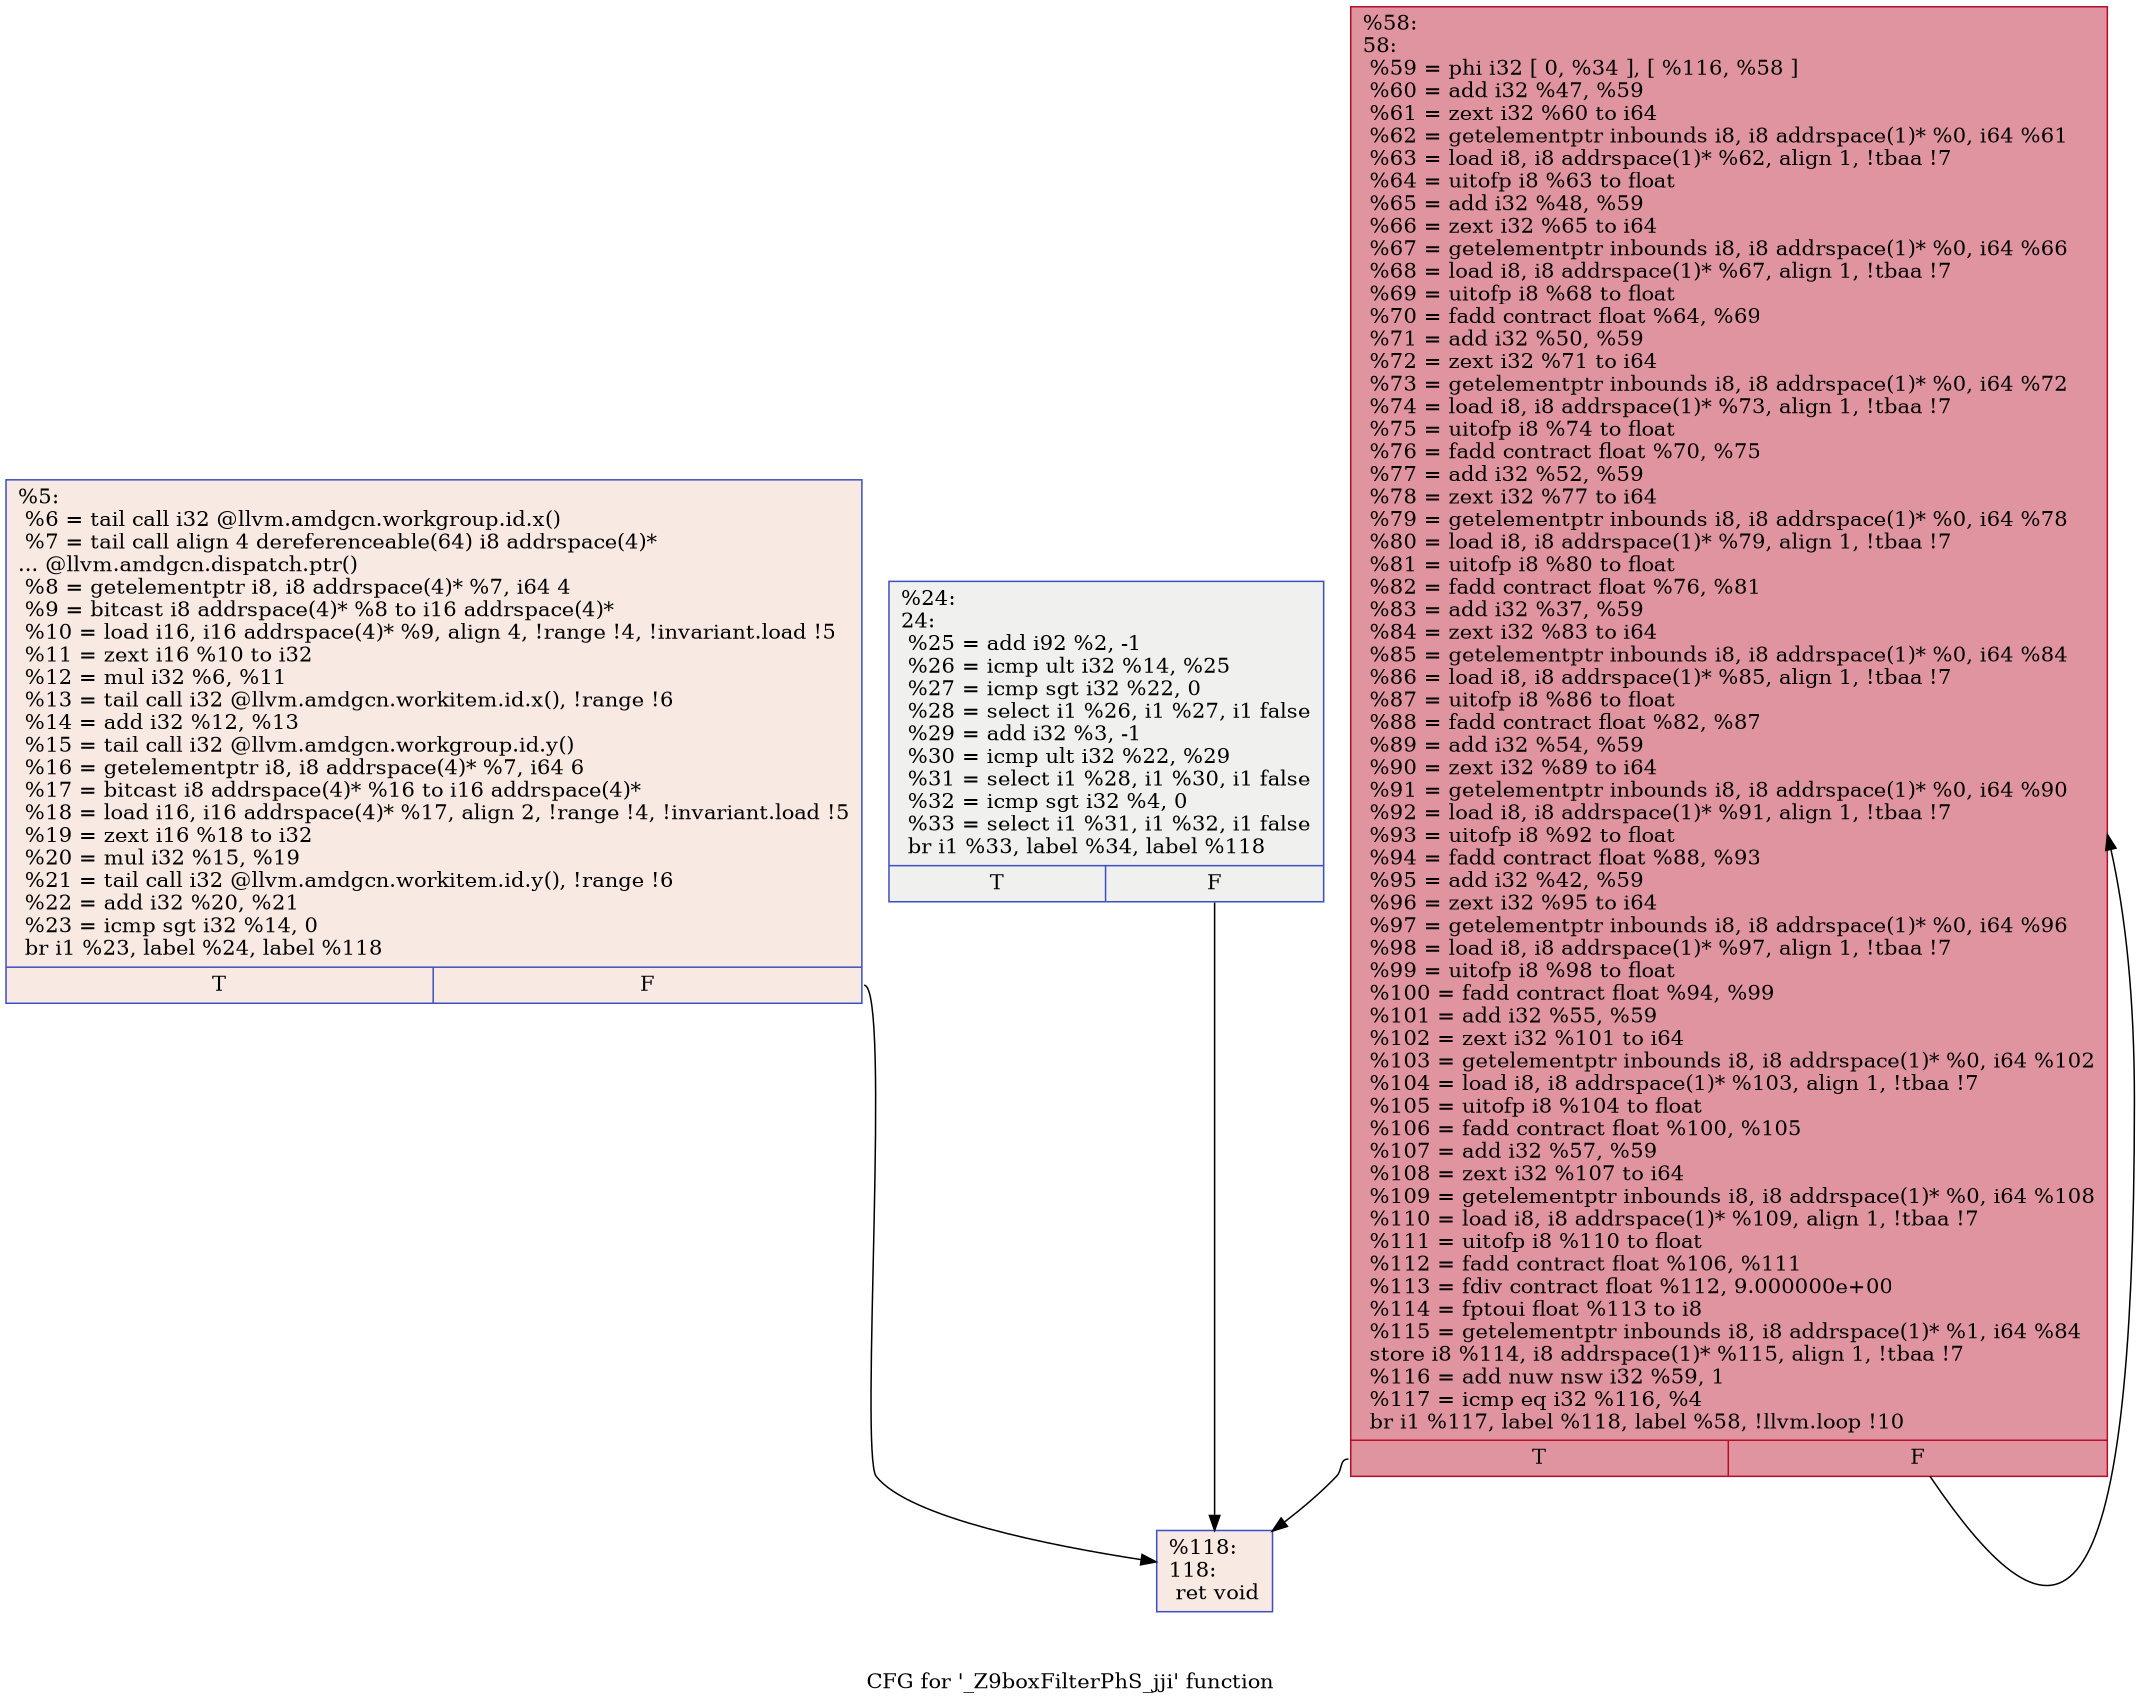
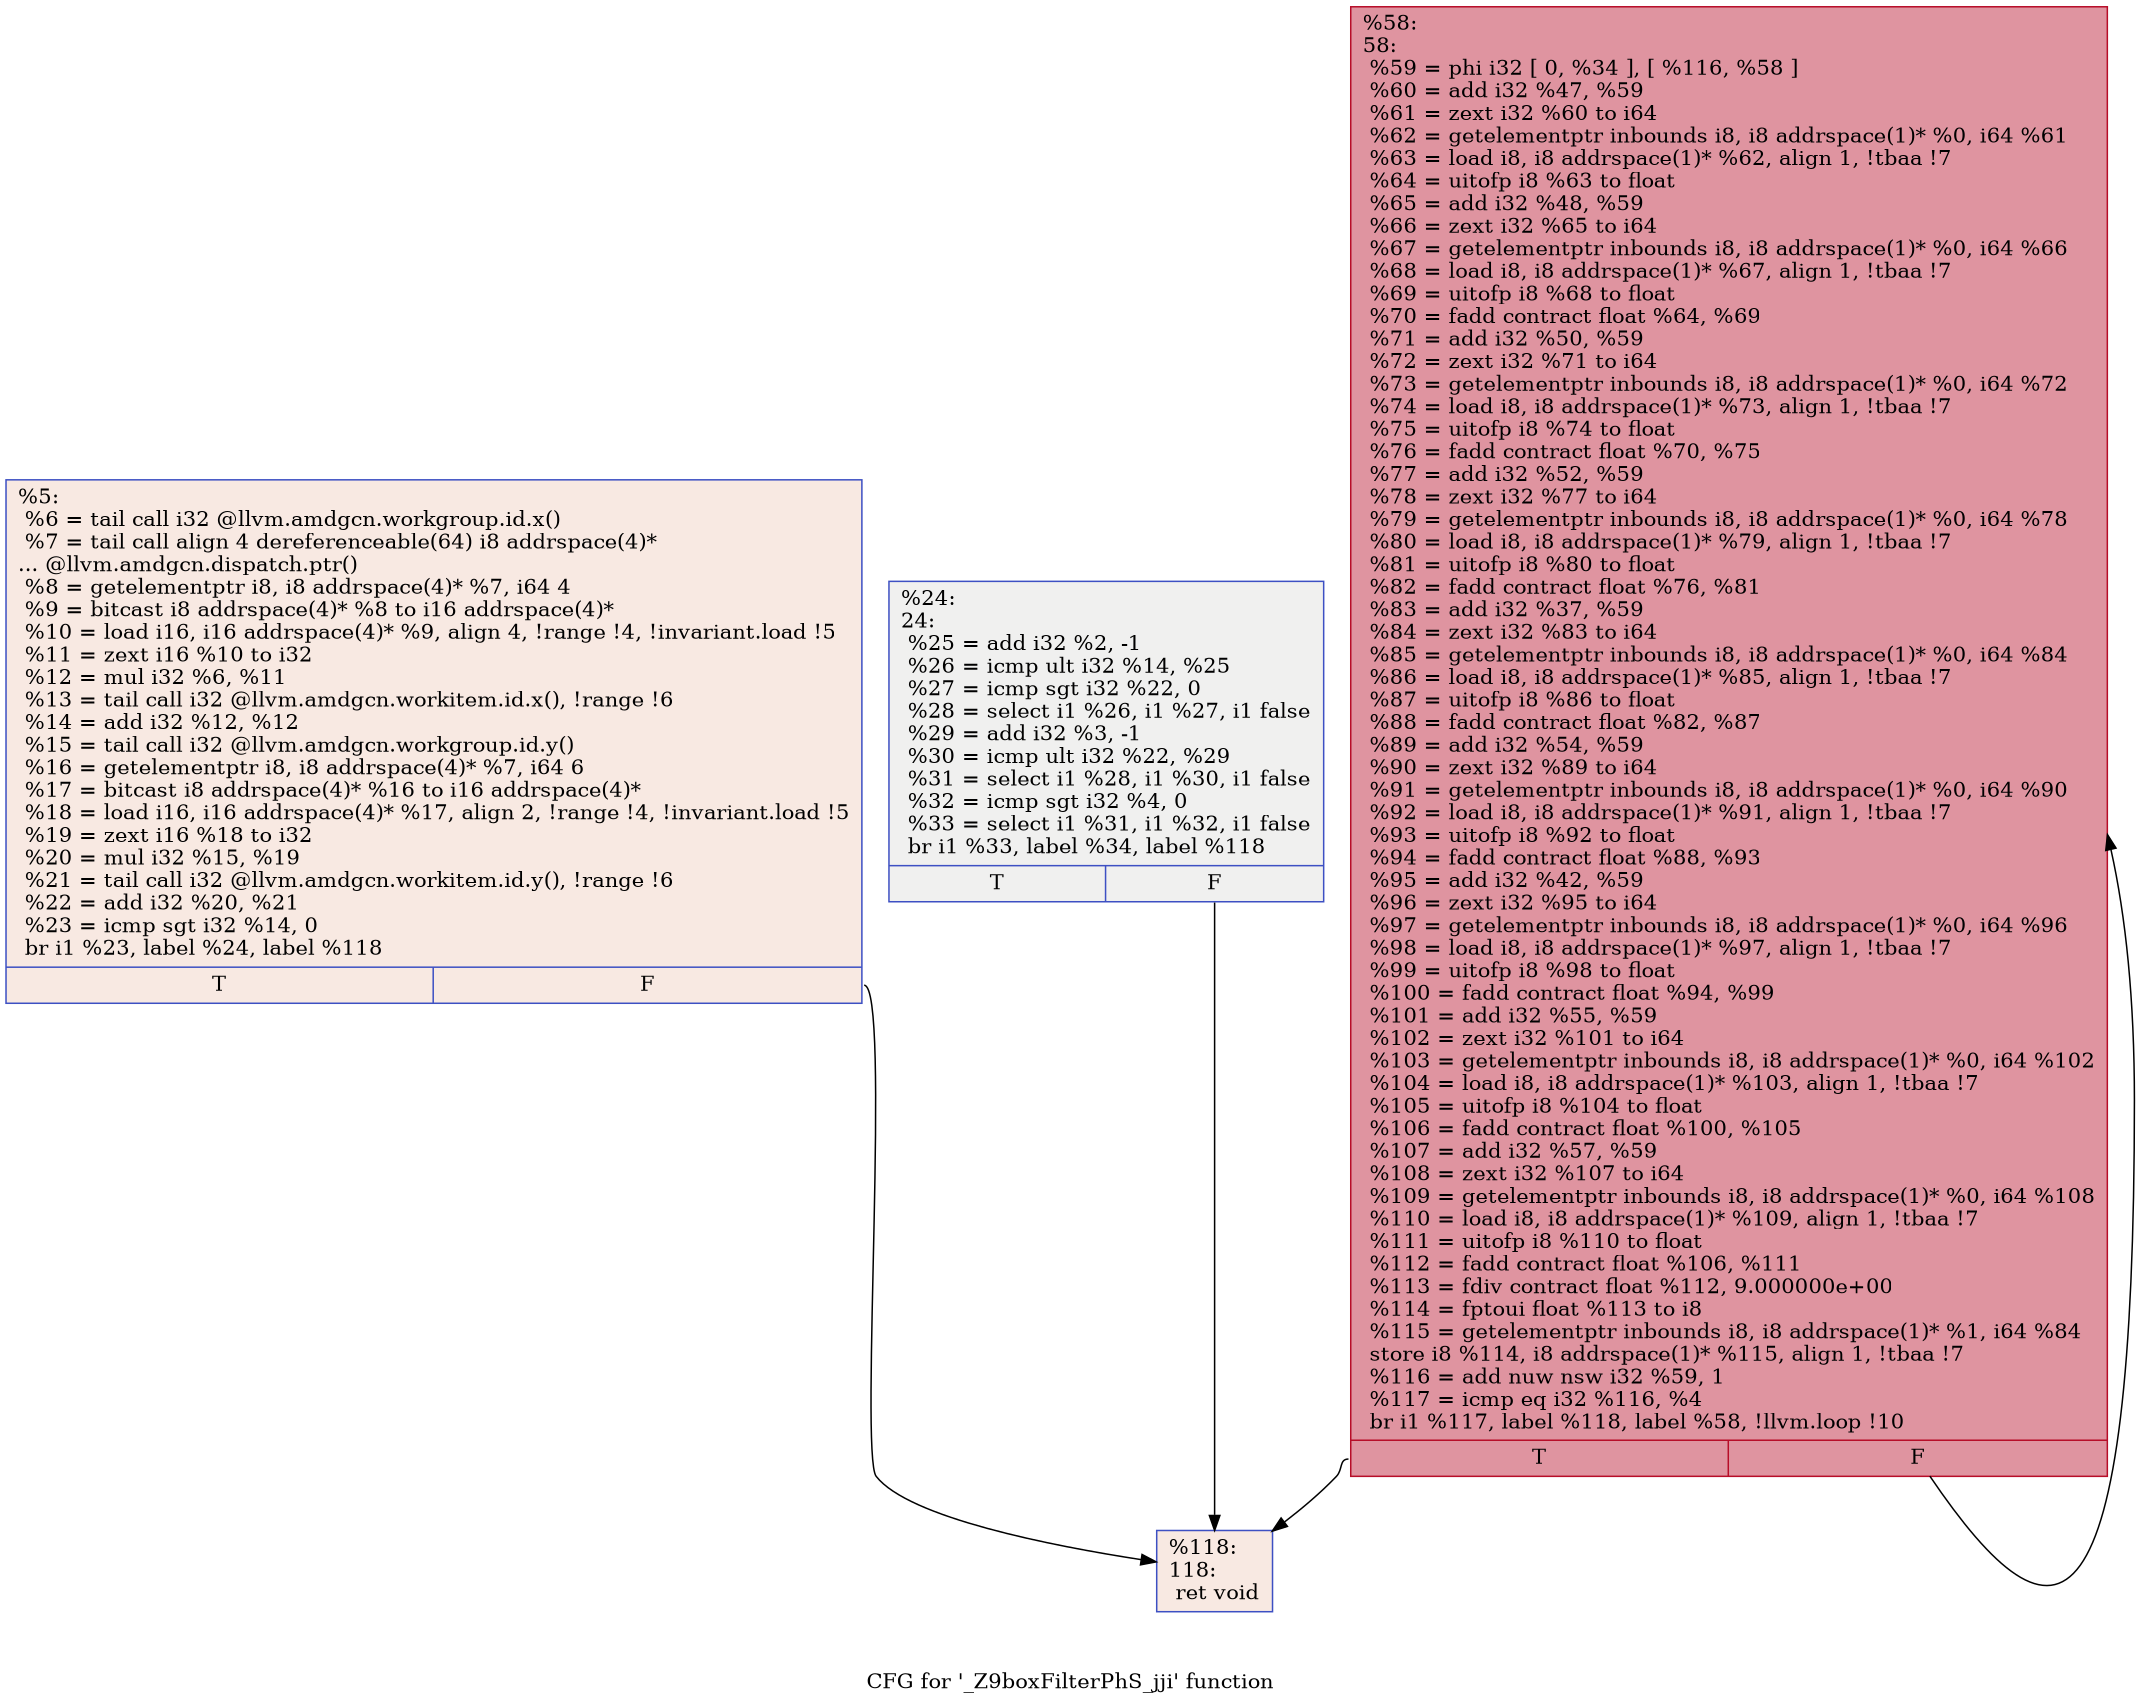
node "%24:": text "%25 = add i92 %2, -1" -> "%25 = add i32 %2, -1"
node "%5:": text "%14 = add i32 %12, %13" -> "%14 = add i32 %12, %12"
